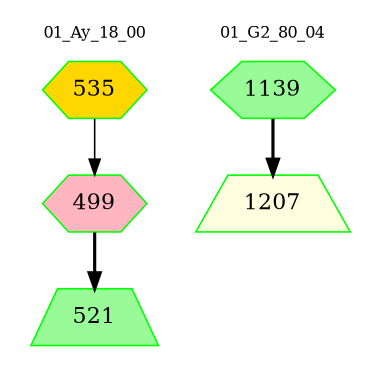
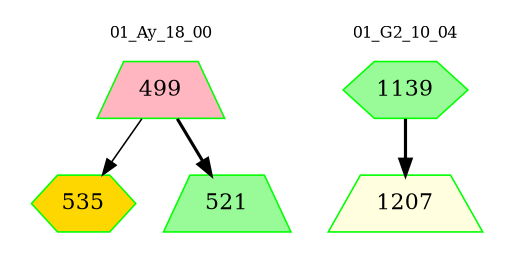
cluster "01_G2_80_04": label "01_G2_80_04" -> "01_G2_10_04"
edge "535" -> "499": reversed
node "499": shape hexagon -> trapezium
